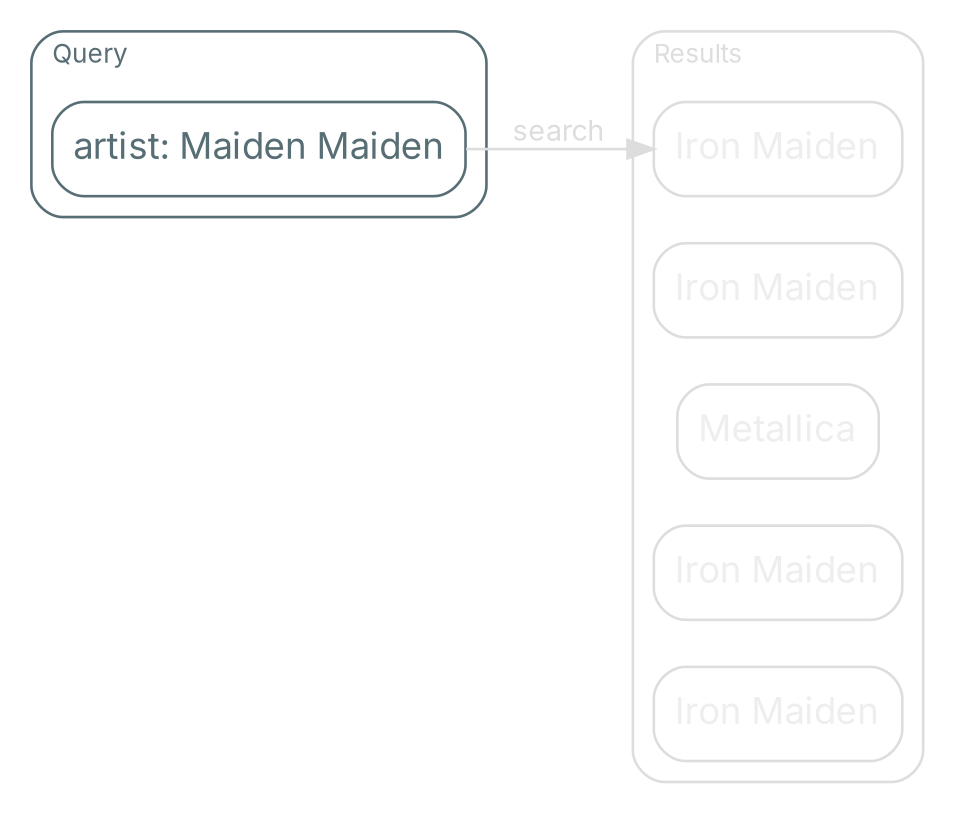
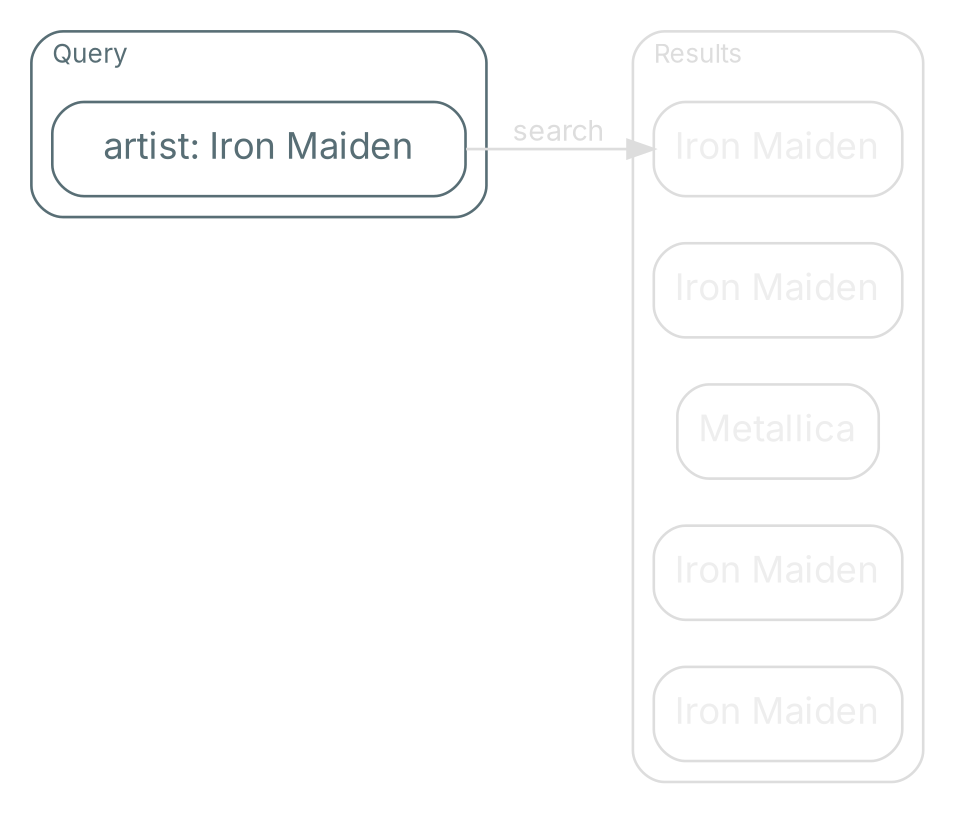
node "artist: Maiden Maiden": label "artist: Maiden Maiden" -> "artist: Iron Maiden"
